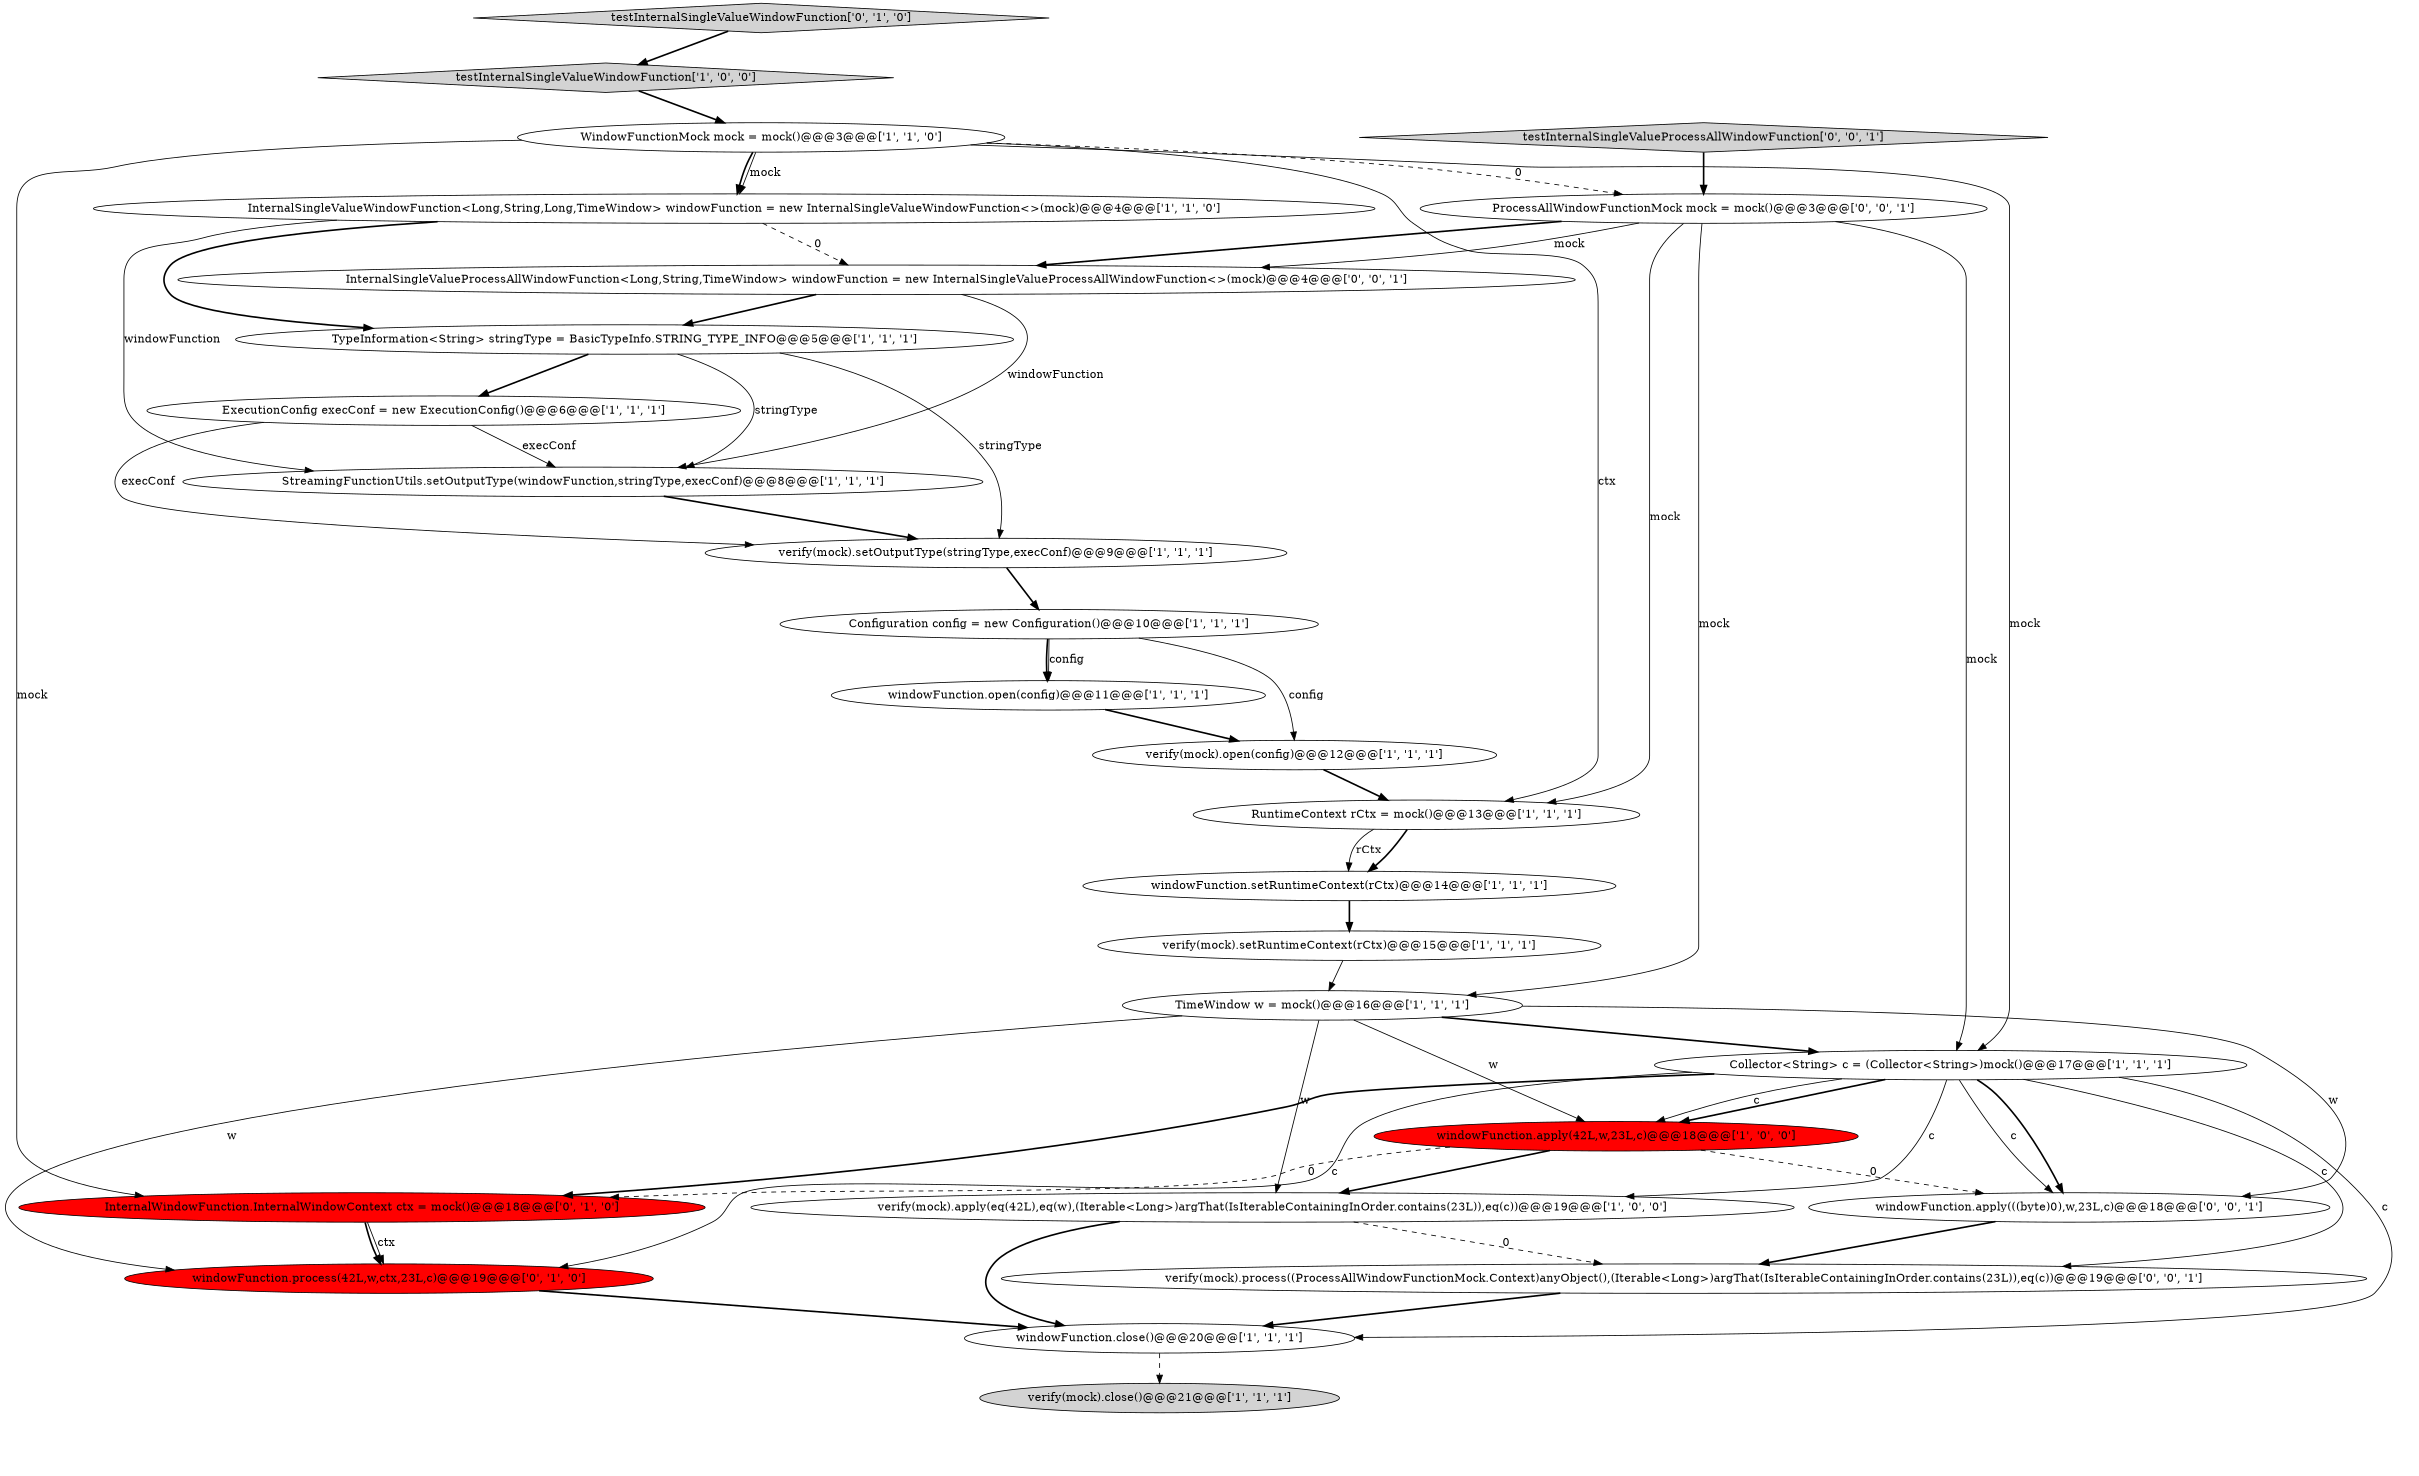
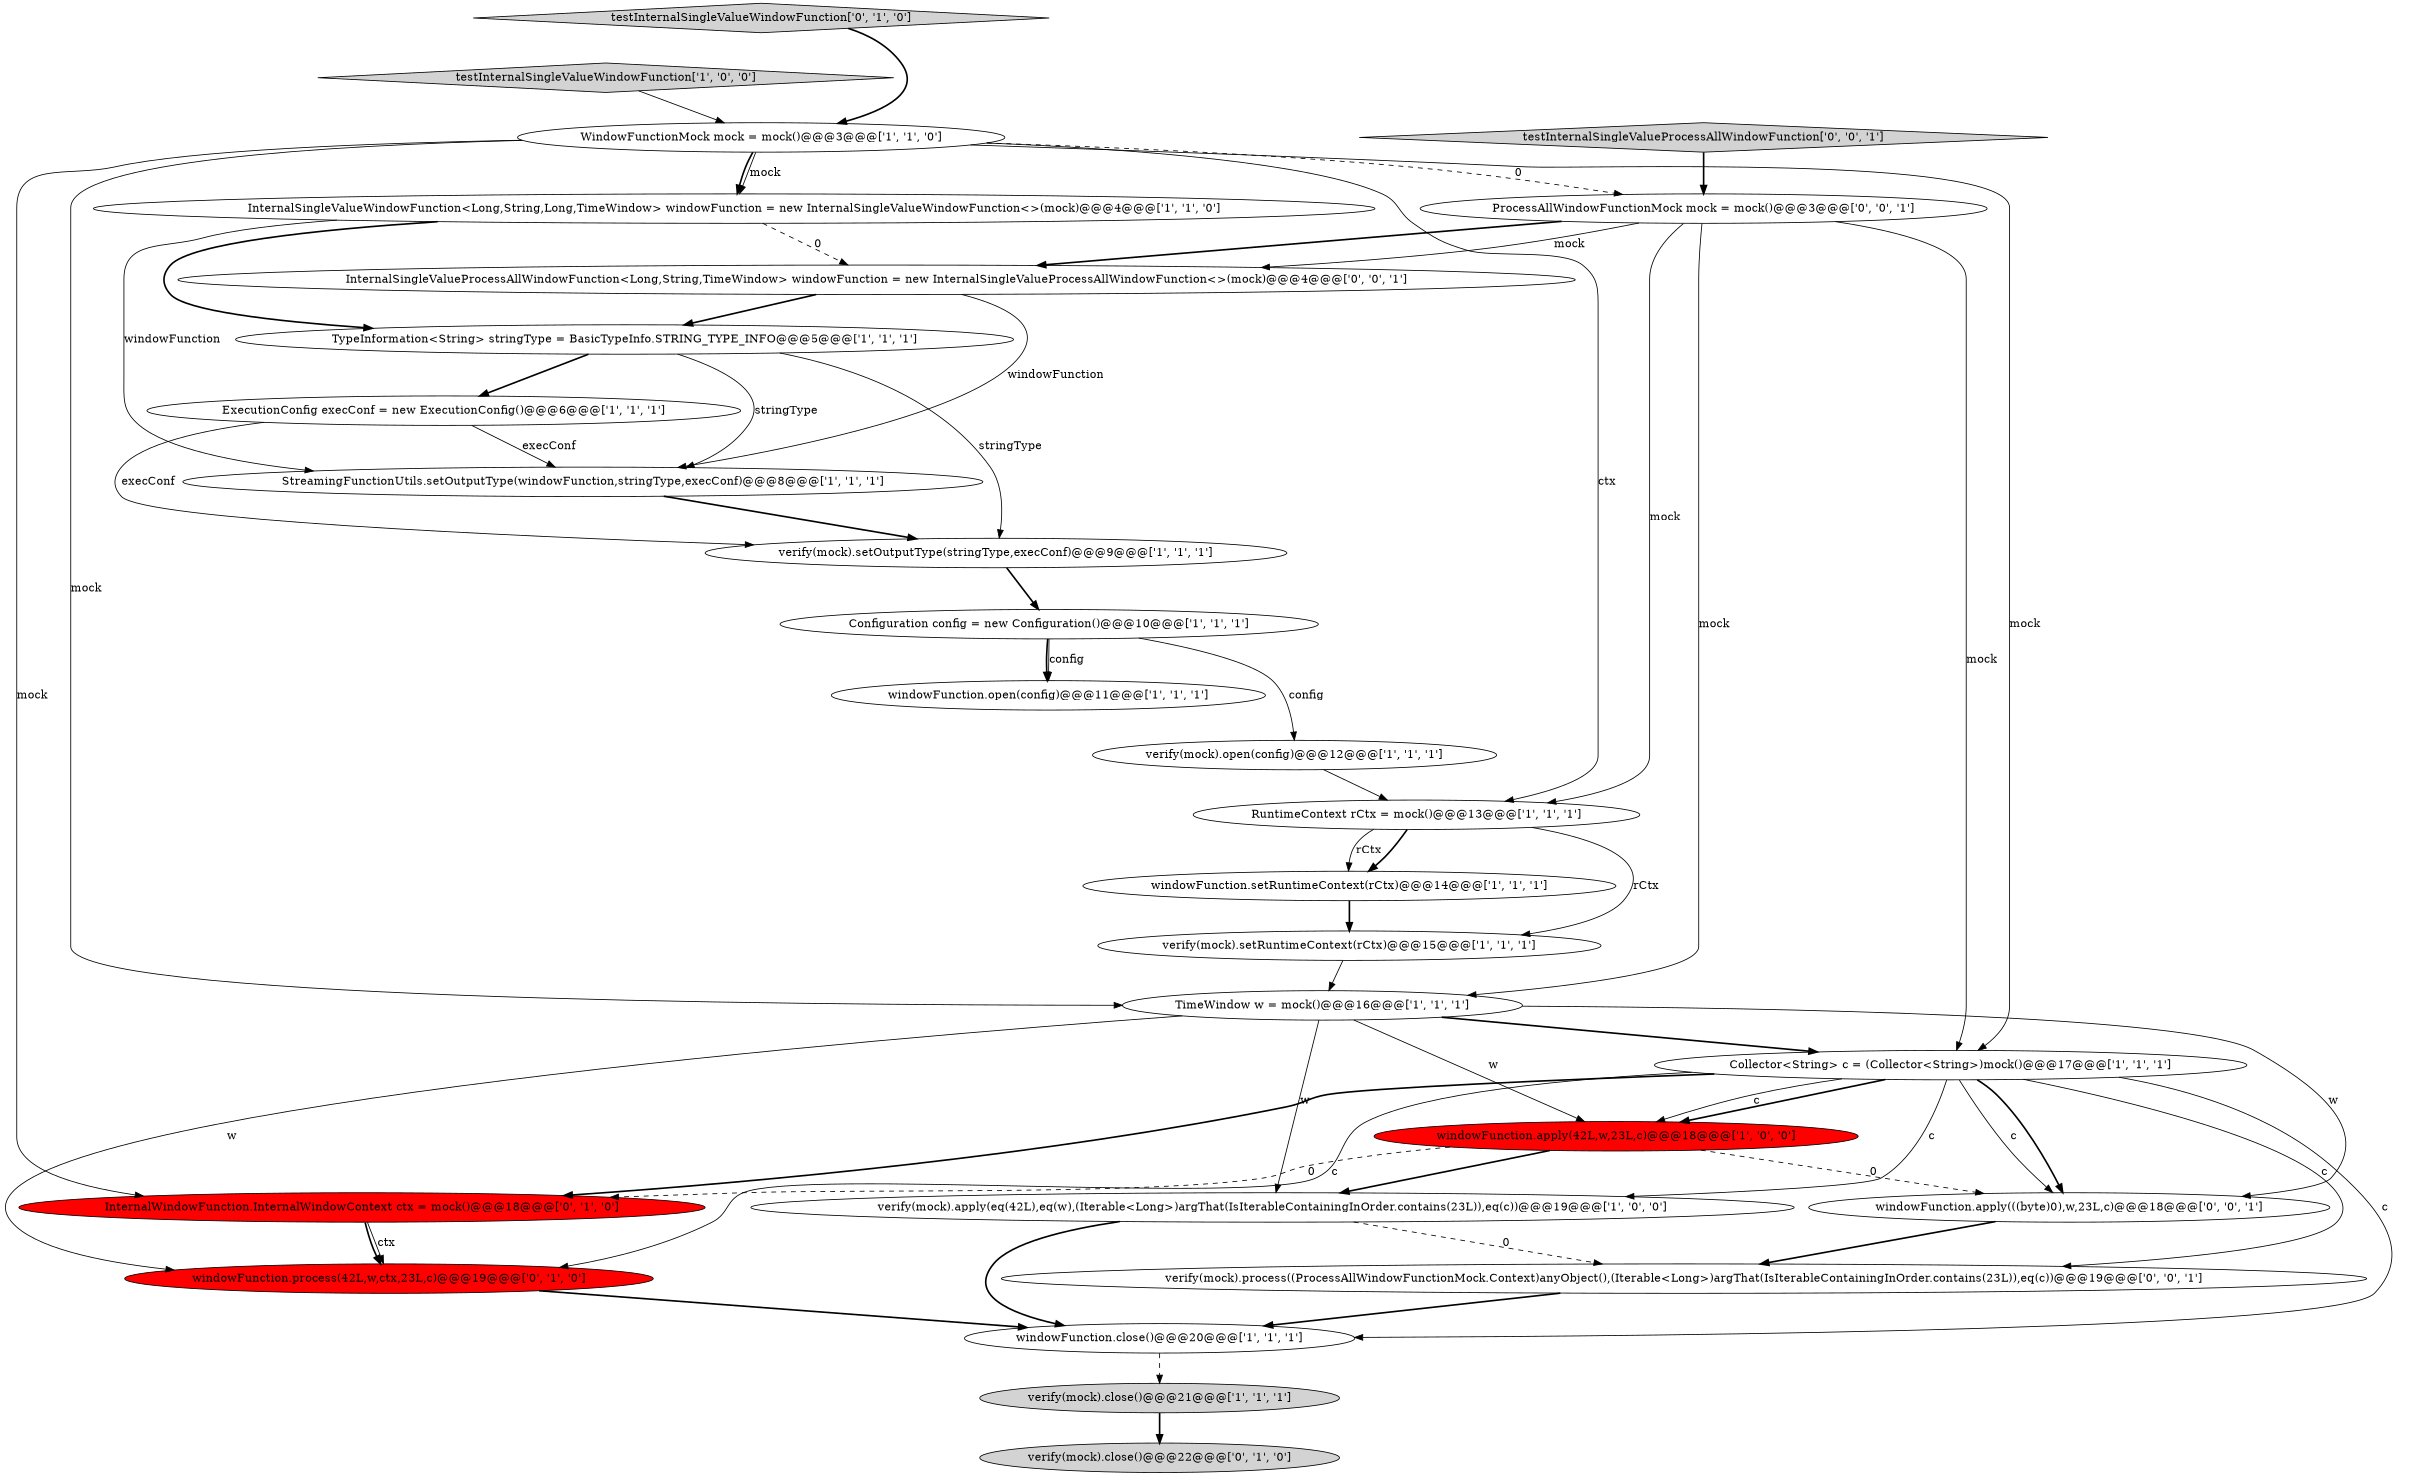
edge "testInternalSingleValueWindowFunction['0', '1', '0']" -> "testInternalSingleValueWindowFunction['1', '0', '0']": now "testInternalSingleValueWindowFunction['0', '1', '0']" -> "WindowFunctionMock mock = mock()@@@3@@@['1', '1', '0']"
edge "testInternalSingleValueWindowFunction['1', '0', '0']" -> "WindowFunctionMock mock = mock()@@@3@@@['1', '1', '0']": style bold -> solid
edge "windowFunction.open(config)@@@11@@@['1', '1', '1']" -> "verify(mock).open(config)@@@12@@@['1', '1', '1']": removed
edge "verify(mock).open(config)@@@12@@@['1', '1', '1']" -> "RuntimeContext rCtx = mock()@@@13@@@['1', '1', '1']": style bold -> solid
edge "WindowFunctionMock mock = mock()@@@3@@@['1', '1', '0']" -> "TimeWindow w = mock()@@@16@@@['1', '1', '1']": added, label "mock"
edge "RuntimeContext rCtx = mock()@@@13@@@['1', '1', '1']" -> "verify(mock).setRuntimeContext(rCtx)@@@15@@@['1', '1', '1']": added, label "rCtx"
node "verify(mock).close()@@@22@@@['0', '1', '0']": added
